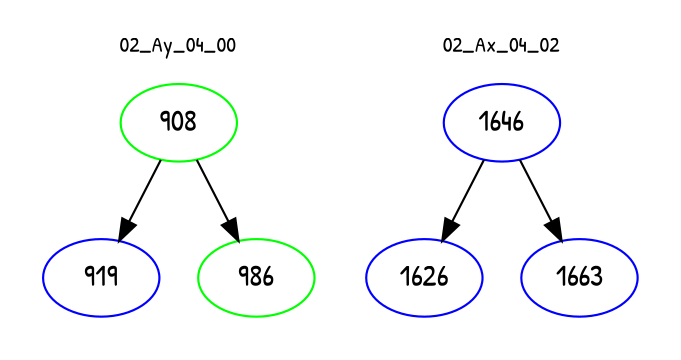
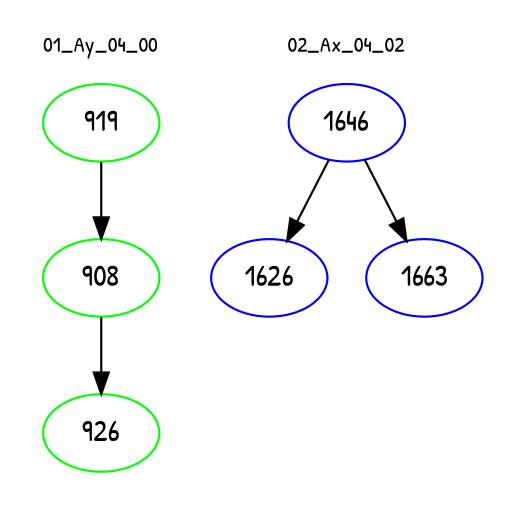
cluster "02_Ay_04_00": label "02_Ay_04_00" -> "01_Ay_04_00"
edge "908" -> "919": reversed
node "919": color blue -> green
node "986": label "986" -> "926"
